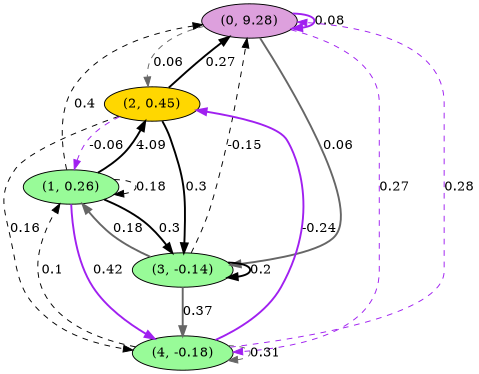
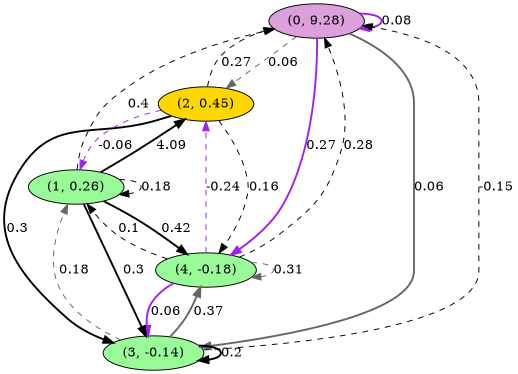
edge "(2, 0.45)" -> "(0, 9.28)": style bold -> dashed
edge "(0, 9.28)" -> "(4, -0.18)": style dashed -> bold
edge "(4, -0.18)" -> "(2, 0.45)": style bold -> dashed
edge "(4, -0.18)" -> "(0, 9.28)": color purple -> black
edge "(3, -0.14)" -> "(1, 0.26)": style bold -> dashed
edge "(1, 0.26)" -> "(4, -0.18)": color purple -> black
edge "(4, -0.18)" -> "(3, -0.14)": added, label "0.06"
